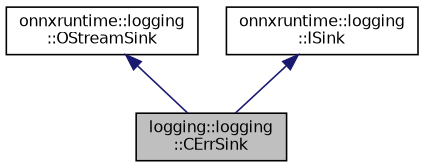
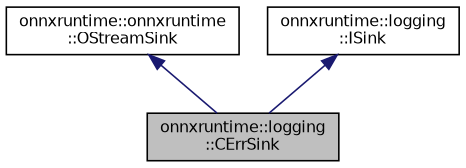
node "onnxruntime::logging ::OStreamSink": label "onnxruntime::logging ::OStreamSink" -> "onnxruntime::onnxruntime ::OStreamSink"
node "logging::logging ::CErrSink": label "logging::logging ::CErrSink" -> "onnxruntime::logging ::CErrSink"
